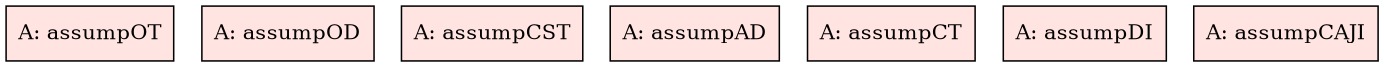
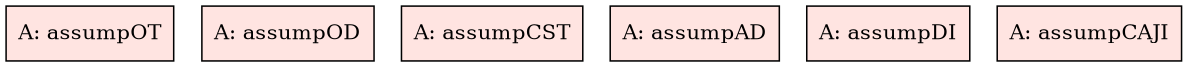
node "A: assumpCT": removed
